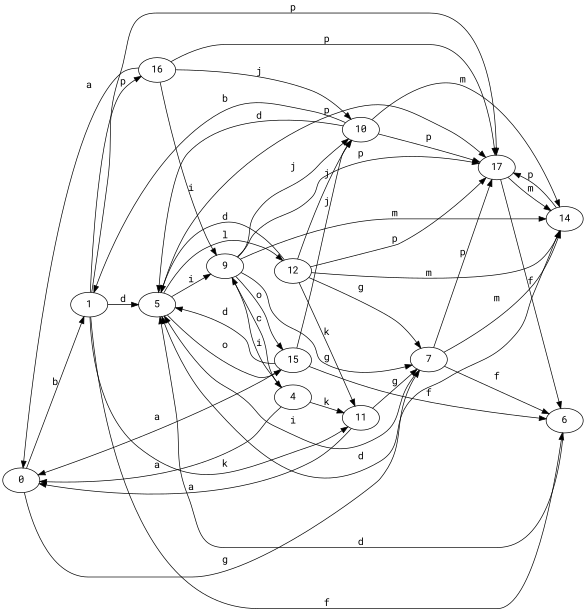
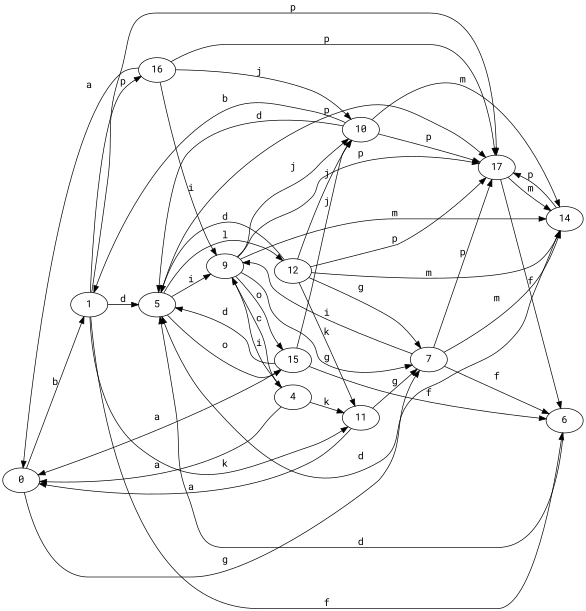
edge "7" -> "5": now "7" -> "9"
